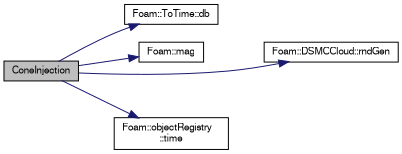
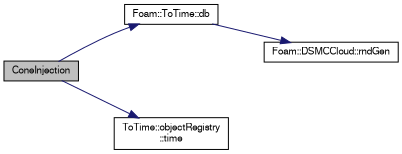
node "Foam::mag": removed
edge "ConeInjection" -> "Foam::DSMCCloud::rndGen": now "Foam::ToTime::db" -> "Foam::DSMCCloud::rndGen"
node "Foam::objectRegistry ::time": label "Foam::objectRegistry ::time" -> "ToTime::objectRegistry ::time"
